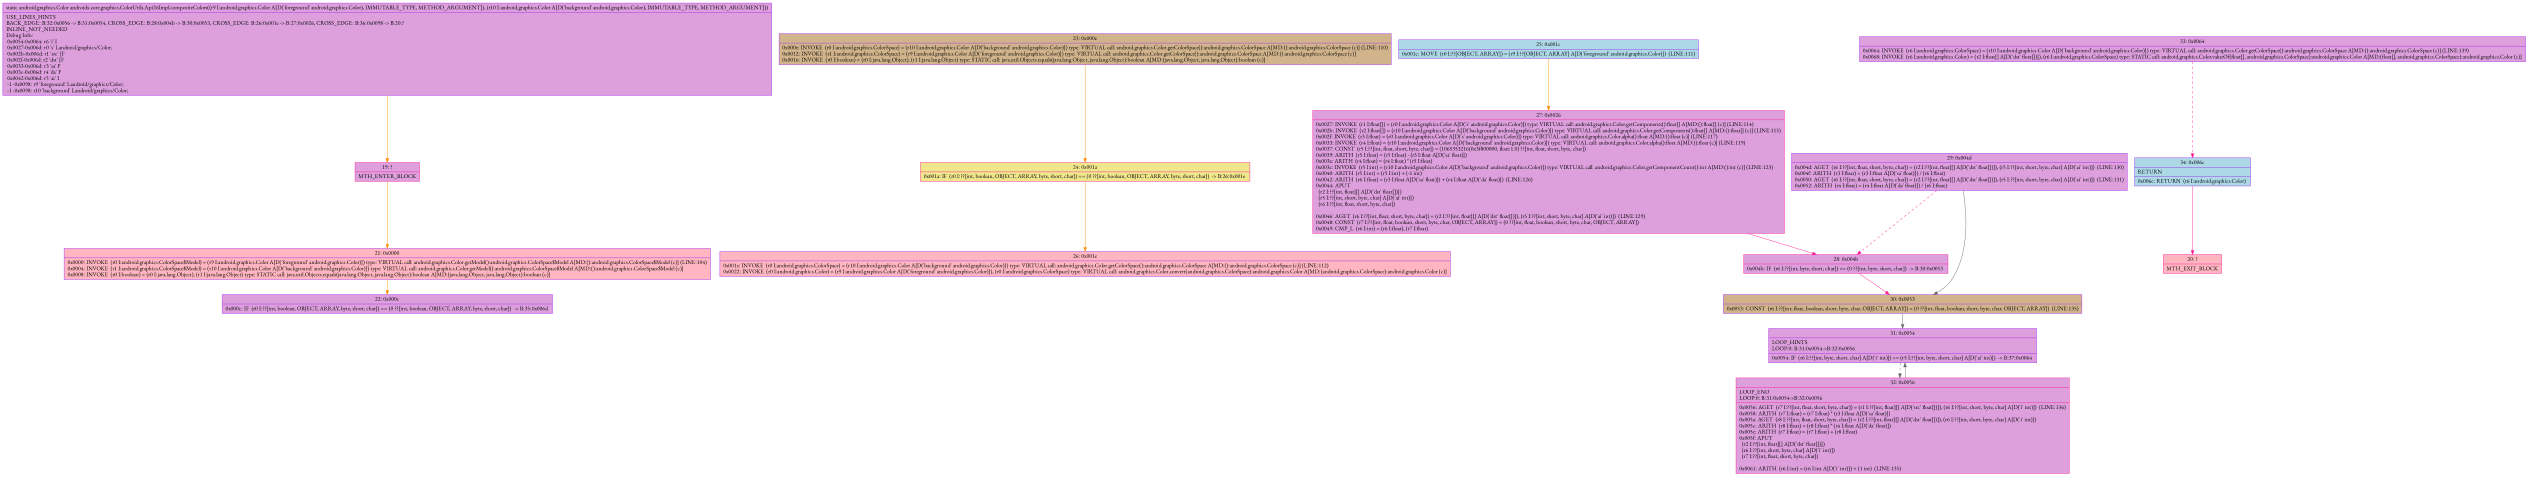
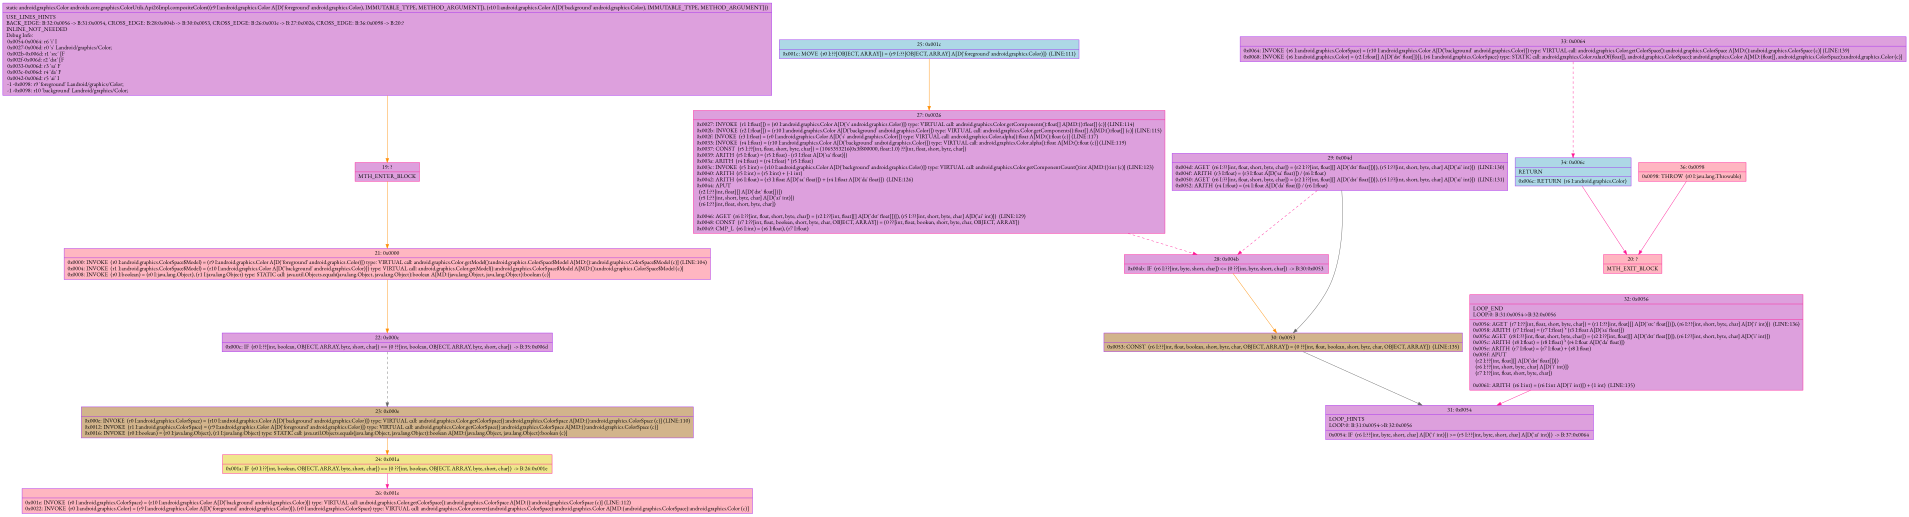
node "36: 0x0098": added
edge "24: 0x001a" -> "26: 0x001e": color darkorange -> deeppink
edge "27: 0x0026" -> "28: 0x004b": style solid -> dashed
edge "28: 0x004b" -> "30: 0x0053": color deeppink -> darkorange
edge "31: 0x0054" -> "32: 0x0056": removed
edge "32: 0x0056" -> "31: 0x0054": color gray40 -> deeppink
edge "22: 0x000c" -> "23: 0x000e": added
